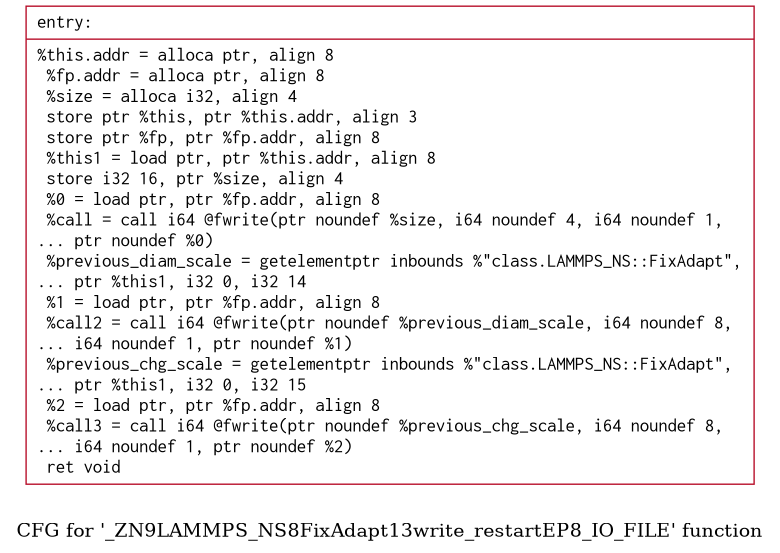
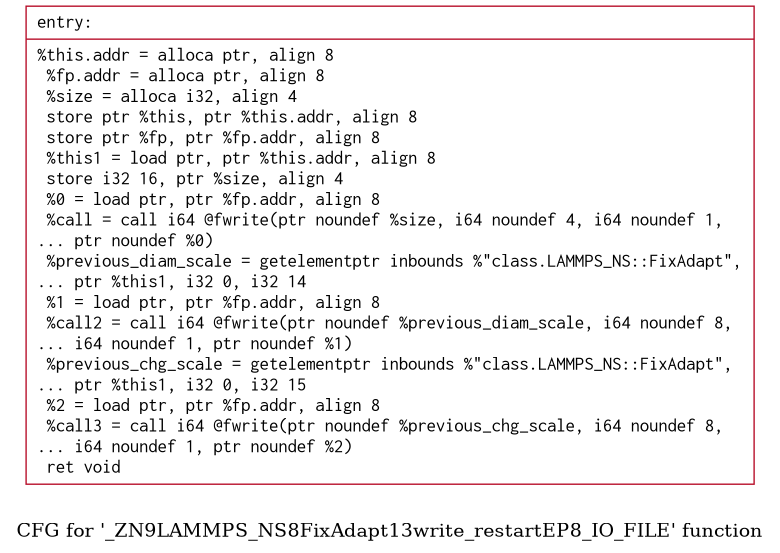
node "entry:": text "store ptr %this, ptr %this.addr, align 3" -> "store ptr %this, ptr %this.addr, align 8"
